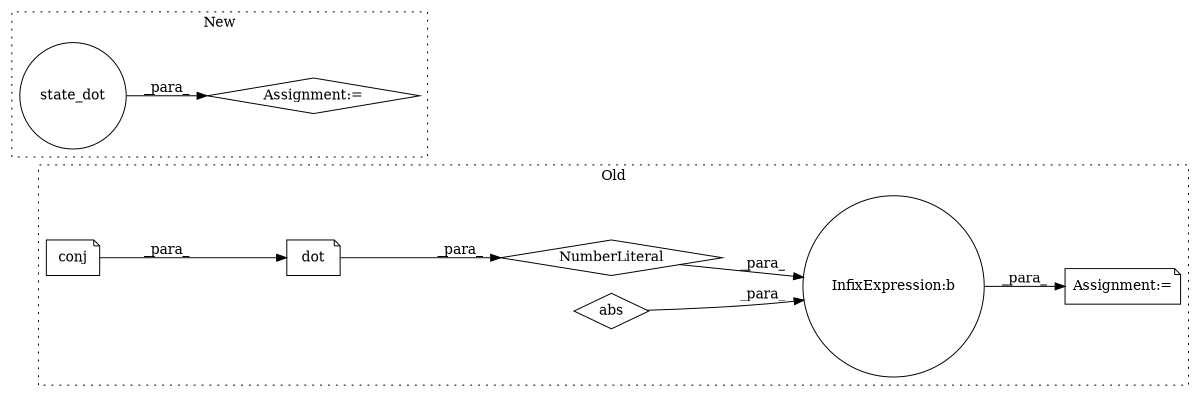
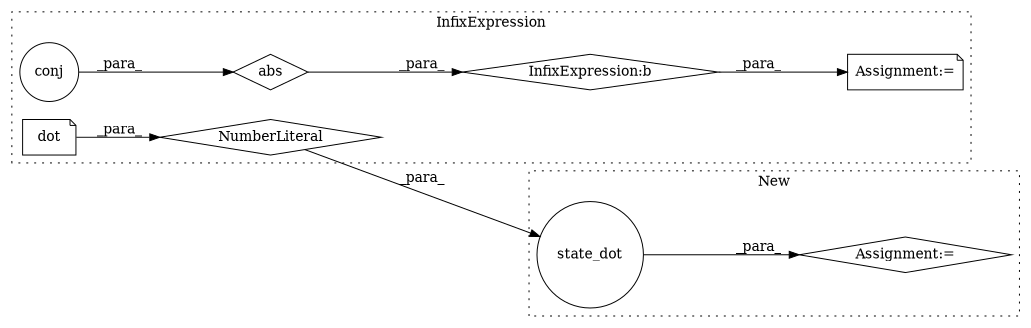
cluster "Old": label "Old" -> "InfixExpression"
node "conj": shape note -> circle
edge "conj" -> "dot": now "conj" -> "abs"
edge "NumberLiteral" -> "InfixExpression:b": now "NumberLiteral" -> "state_dot"
node "InfixExpression:b": shape circle -> diamond
